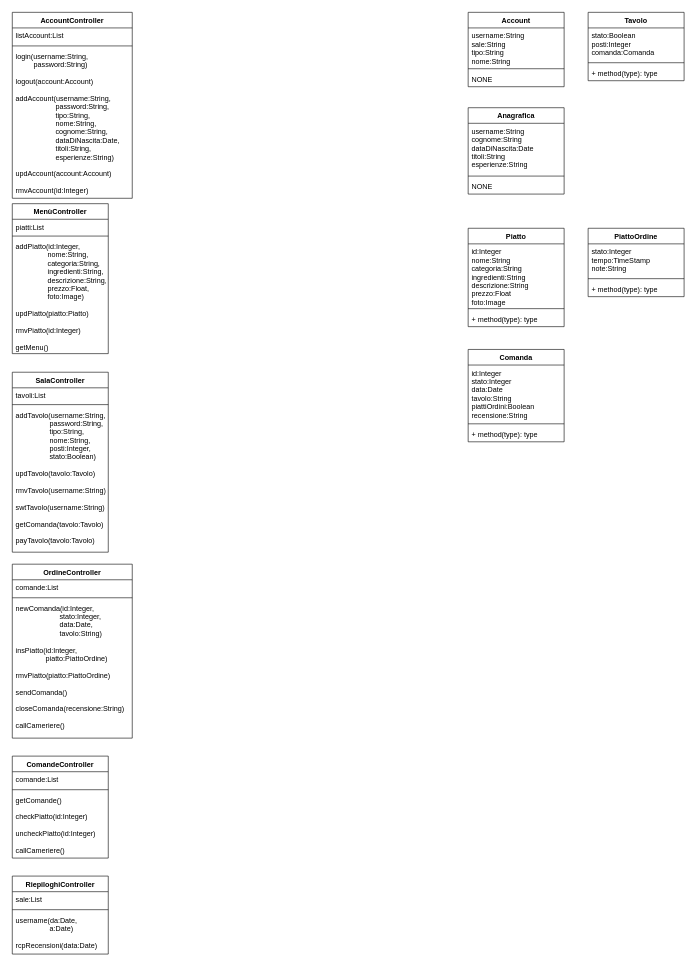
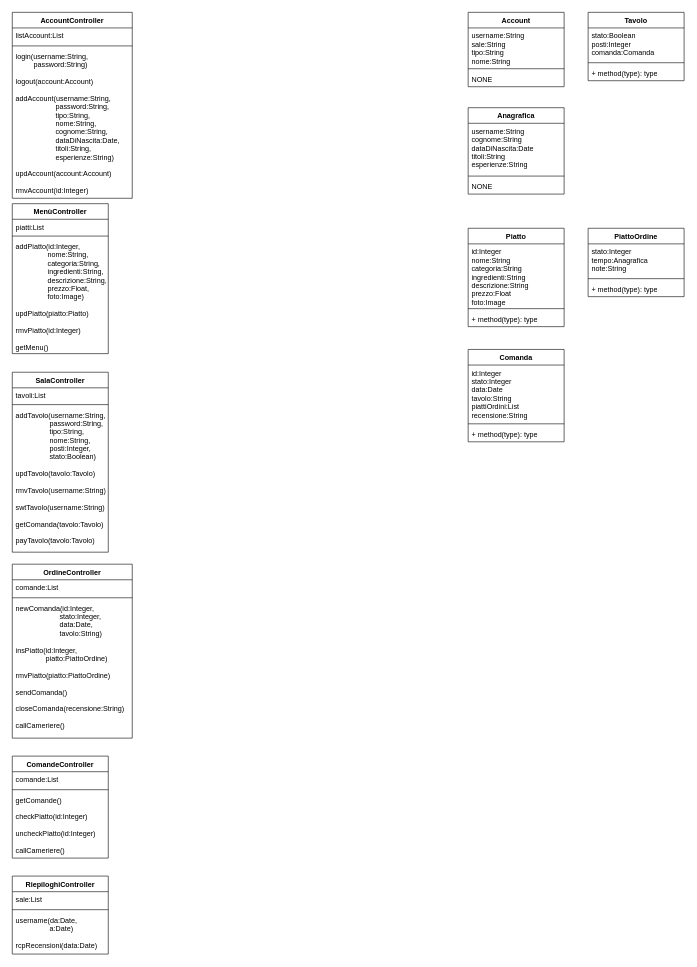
node "stato:Integer tempo:TimeStamp note:String": label "stato:Integer tempo:TimeStamp note:String" -> "stato:Integer tempo:Anagrafica note:String"
node "id:Integer stato:Integer data:Date tavolo:String piattiOrdini:Boolean recensione:String": label "id:Integer stato:Integer data:Date tavolo:String piattiOrdini:Boolean recensione:String" -> "id:Integer stato:Integer data:Date tavolo:String piattiOrdini:List recensione:String"
